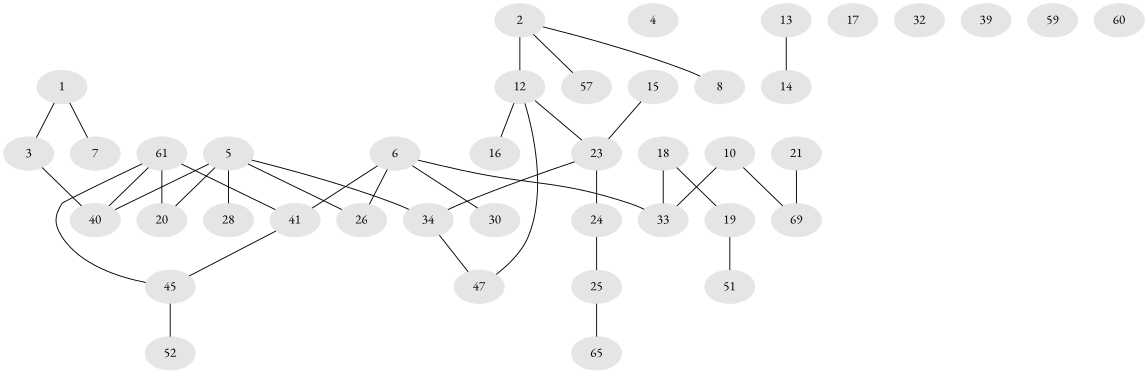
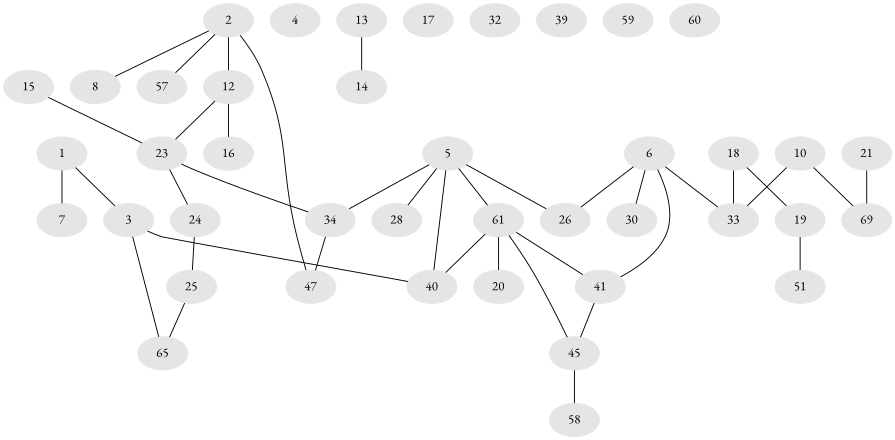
edge "5" -- "20": now "5" -- "61"
edge "12" -- "47": now "2" -- "47"
edge "3" -- "65": added
node "52": label "52" -> "58"
